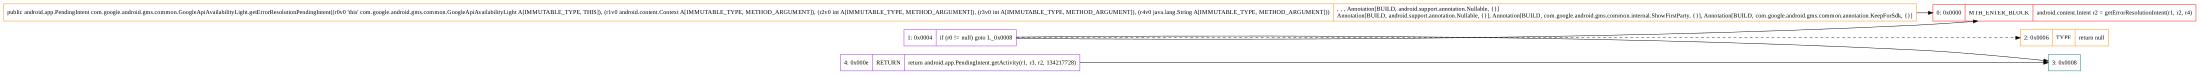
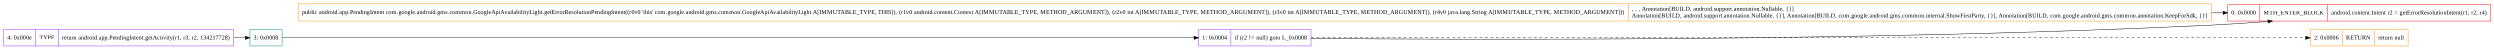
node "1: 0x0004": text "if (r0 != null) goto L_0x0008" -> "if (r2 != null) goto L_0x0008"
node "2: 0x0006": text "TYPE" -> "RETURN"
edge "1: 0x0004" -> "3: 0x0008": reversed
node "4: 0x000e": text "RETURN" -> "TYPE"
